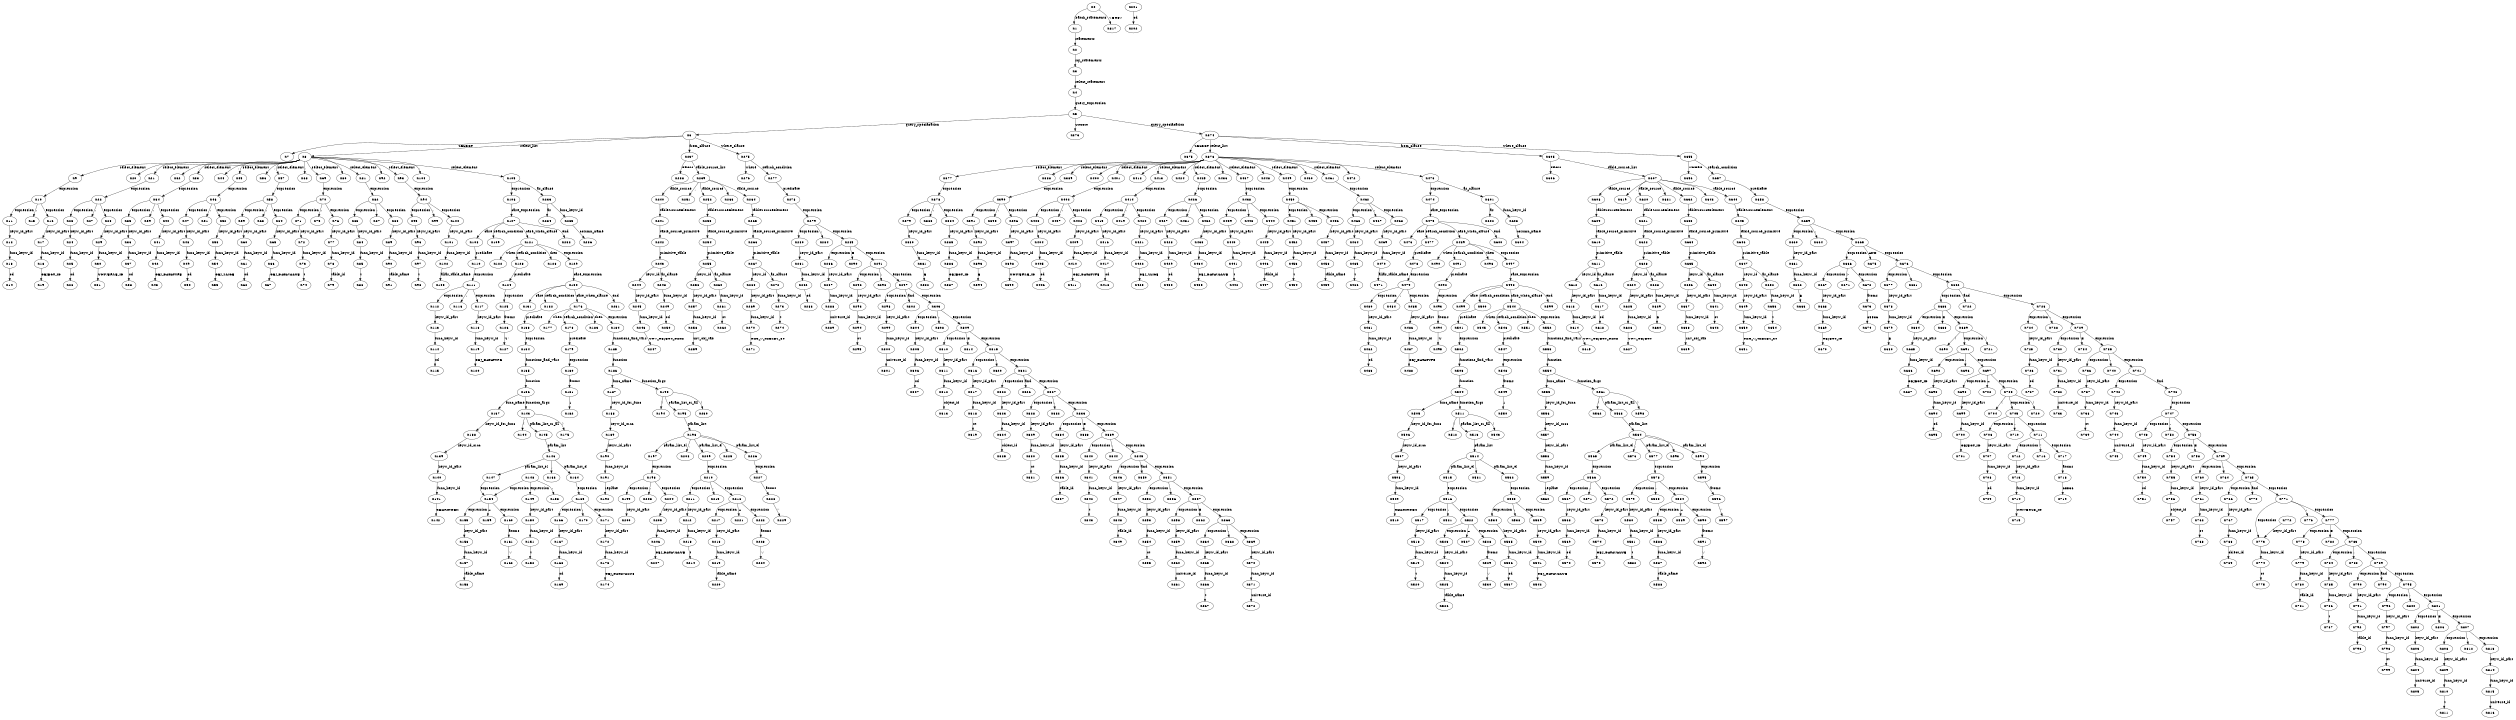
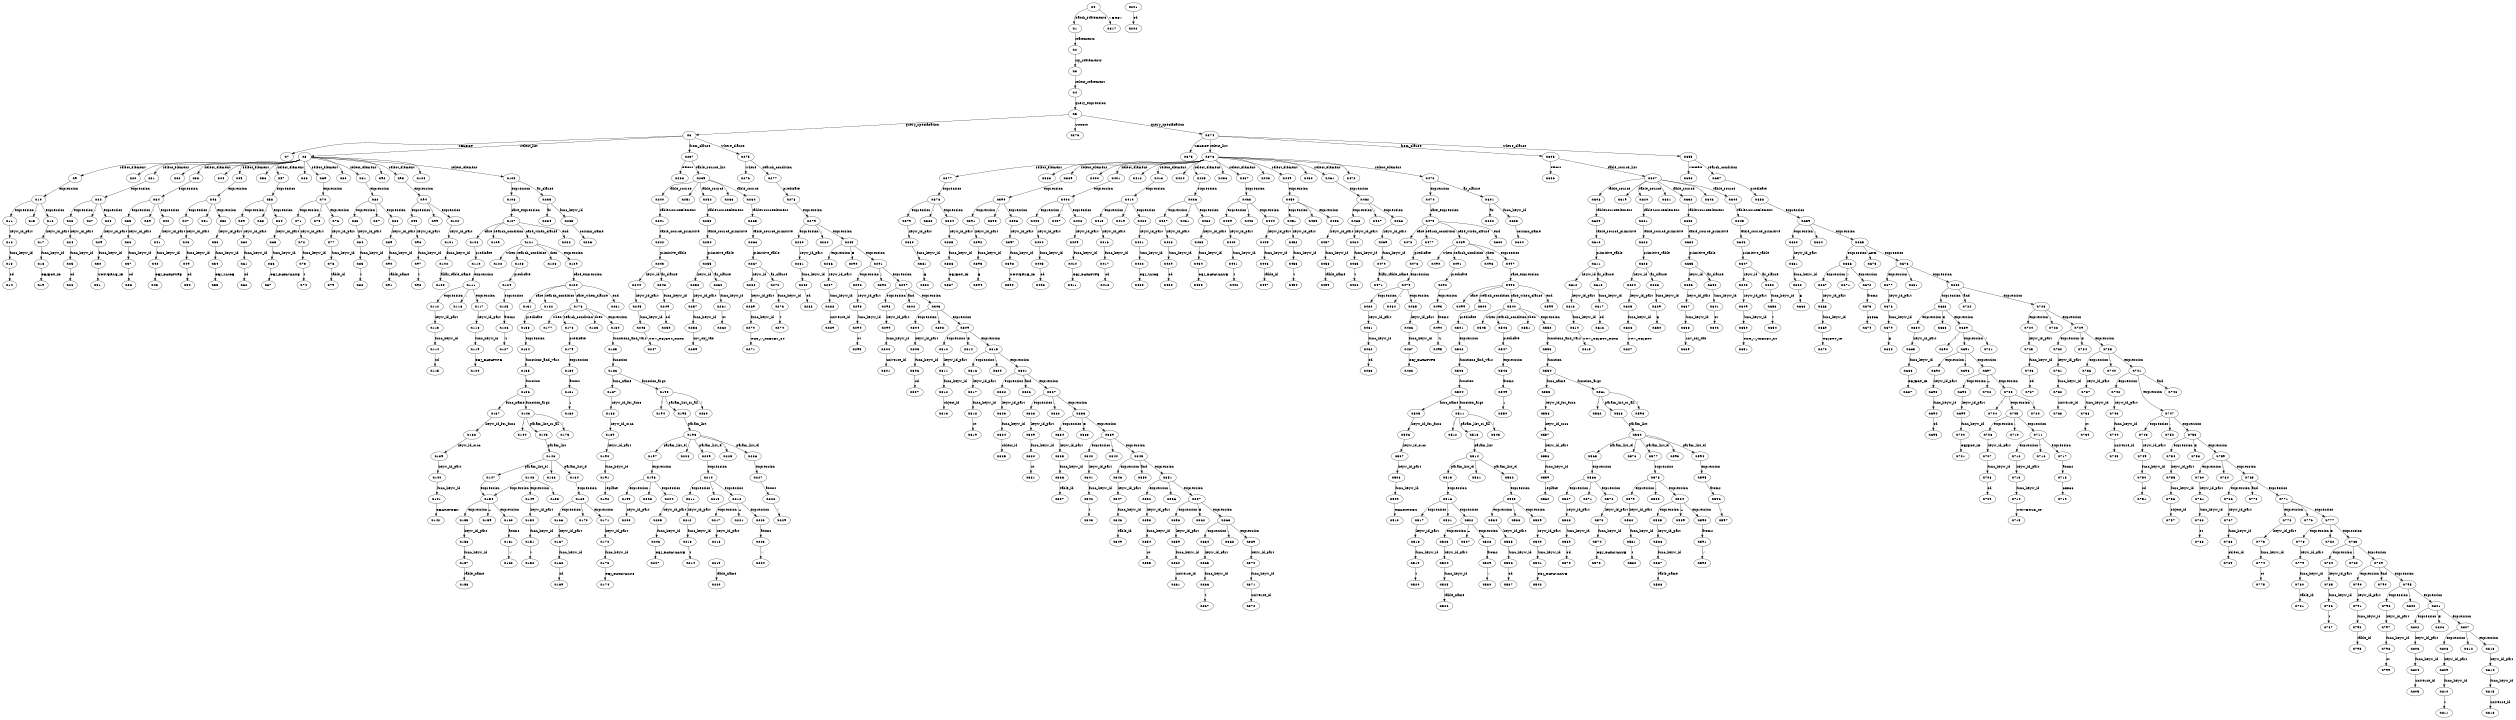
edge "n746" -> "n747": now "n741" -> "n747"
edge "n771" -> "n773": now "n771" -> "n772"
edge "n218" -> "n219": removed, label "func_keyw_id"
